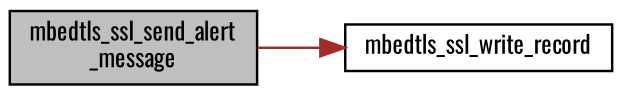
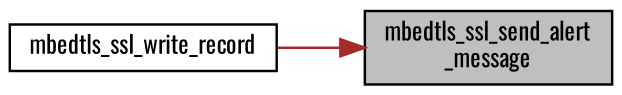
edge "mbedtls_ssl_send_alert _message" -> "mbedtls_ssl_write_record": reversed
